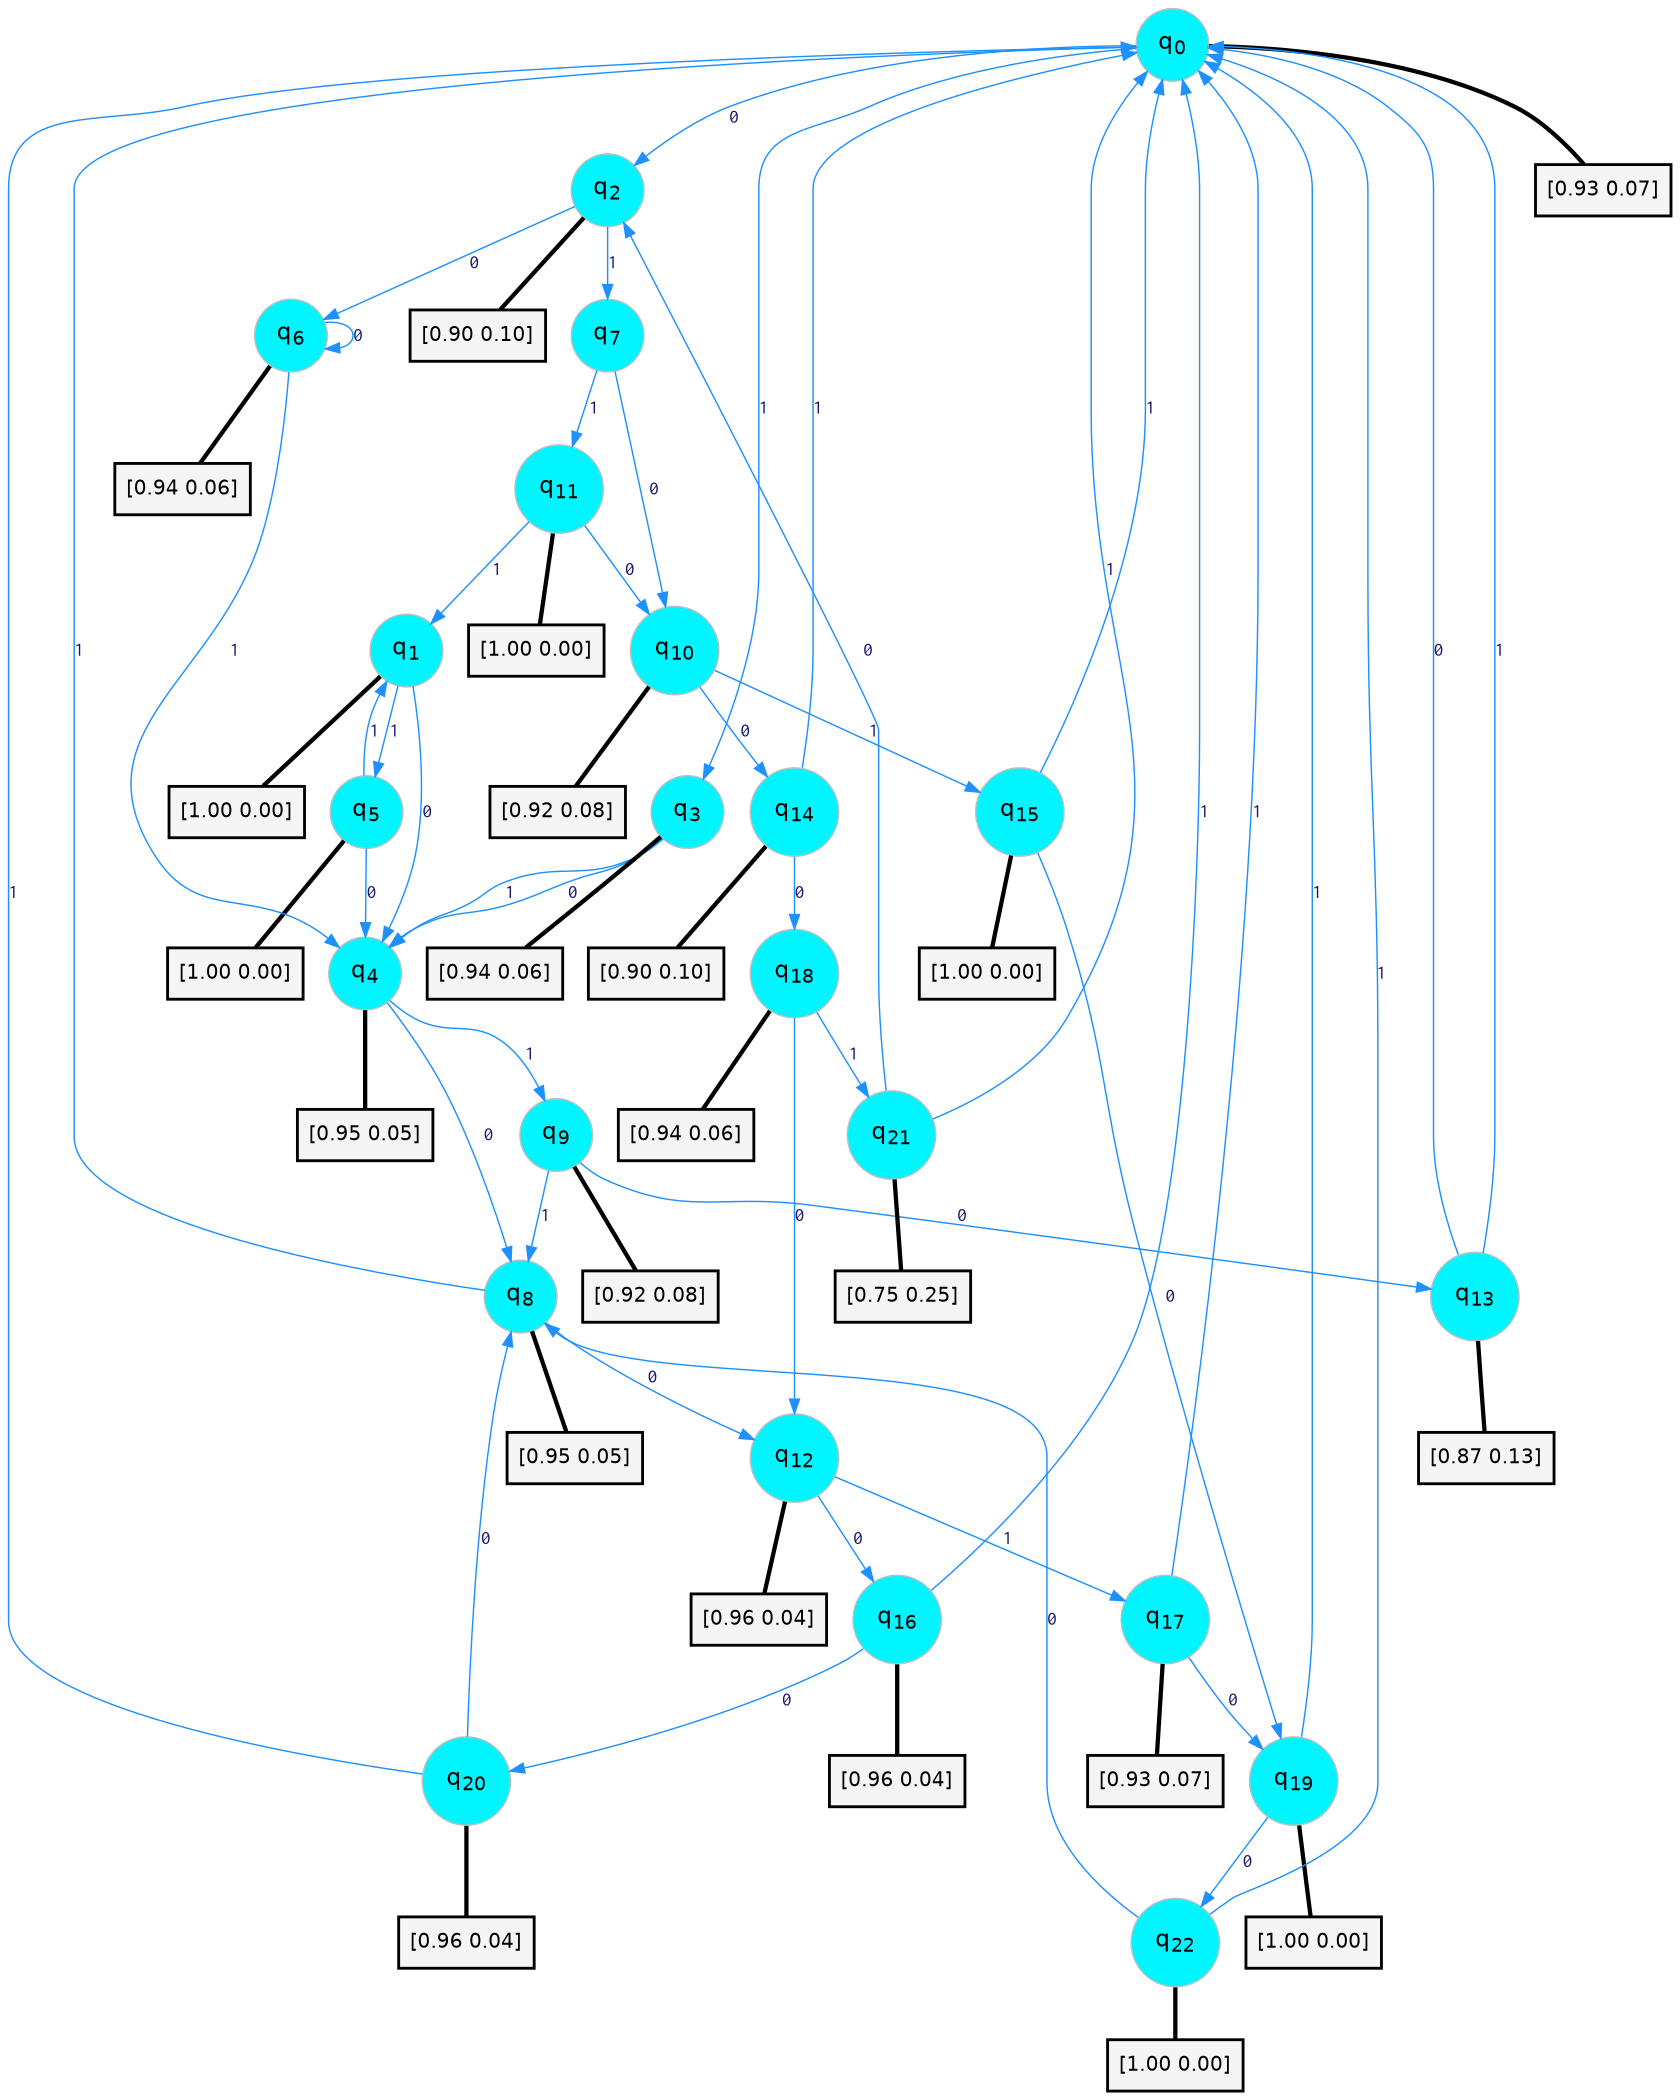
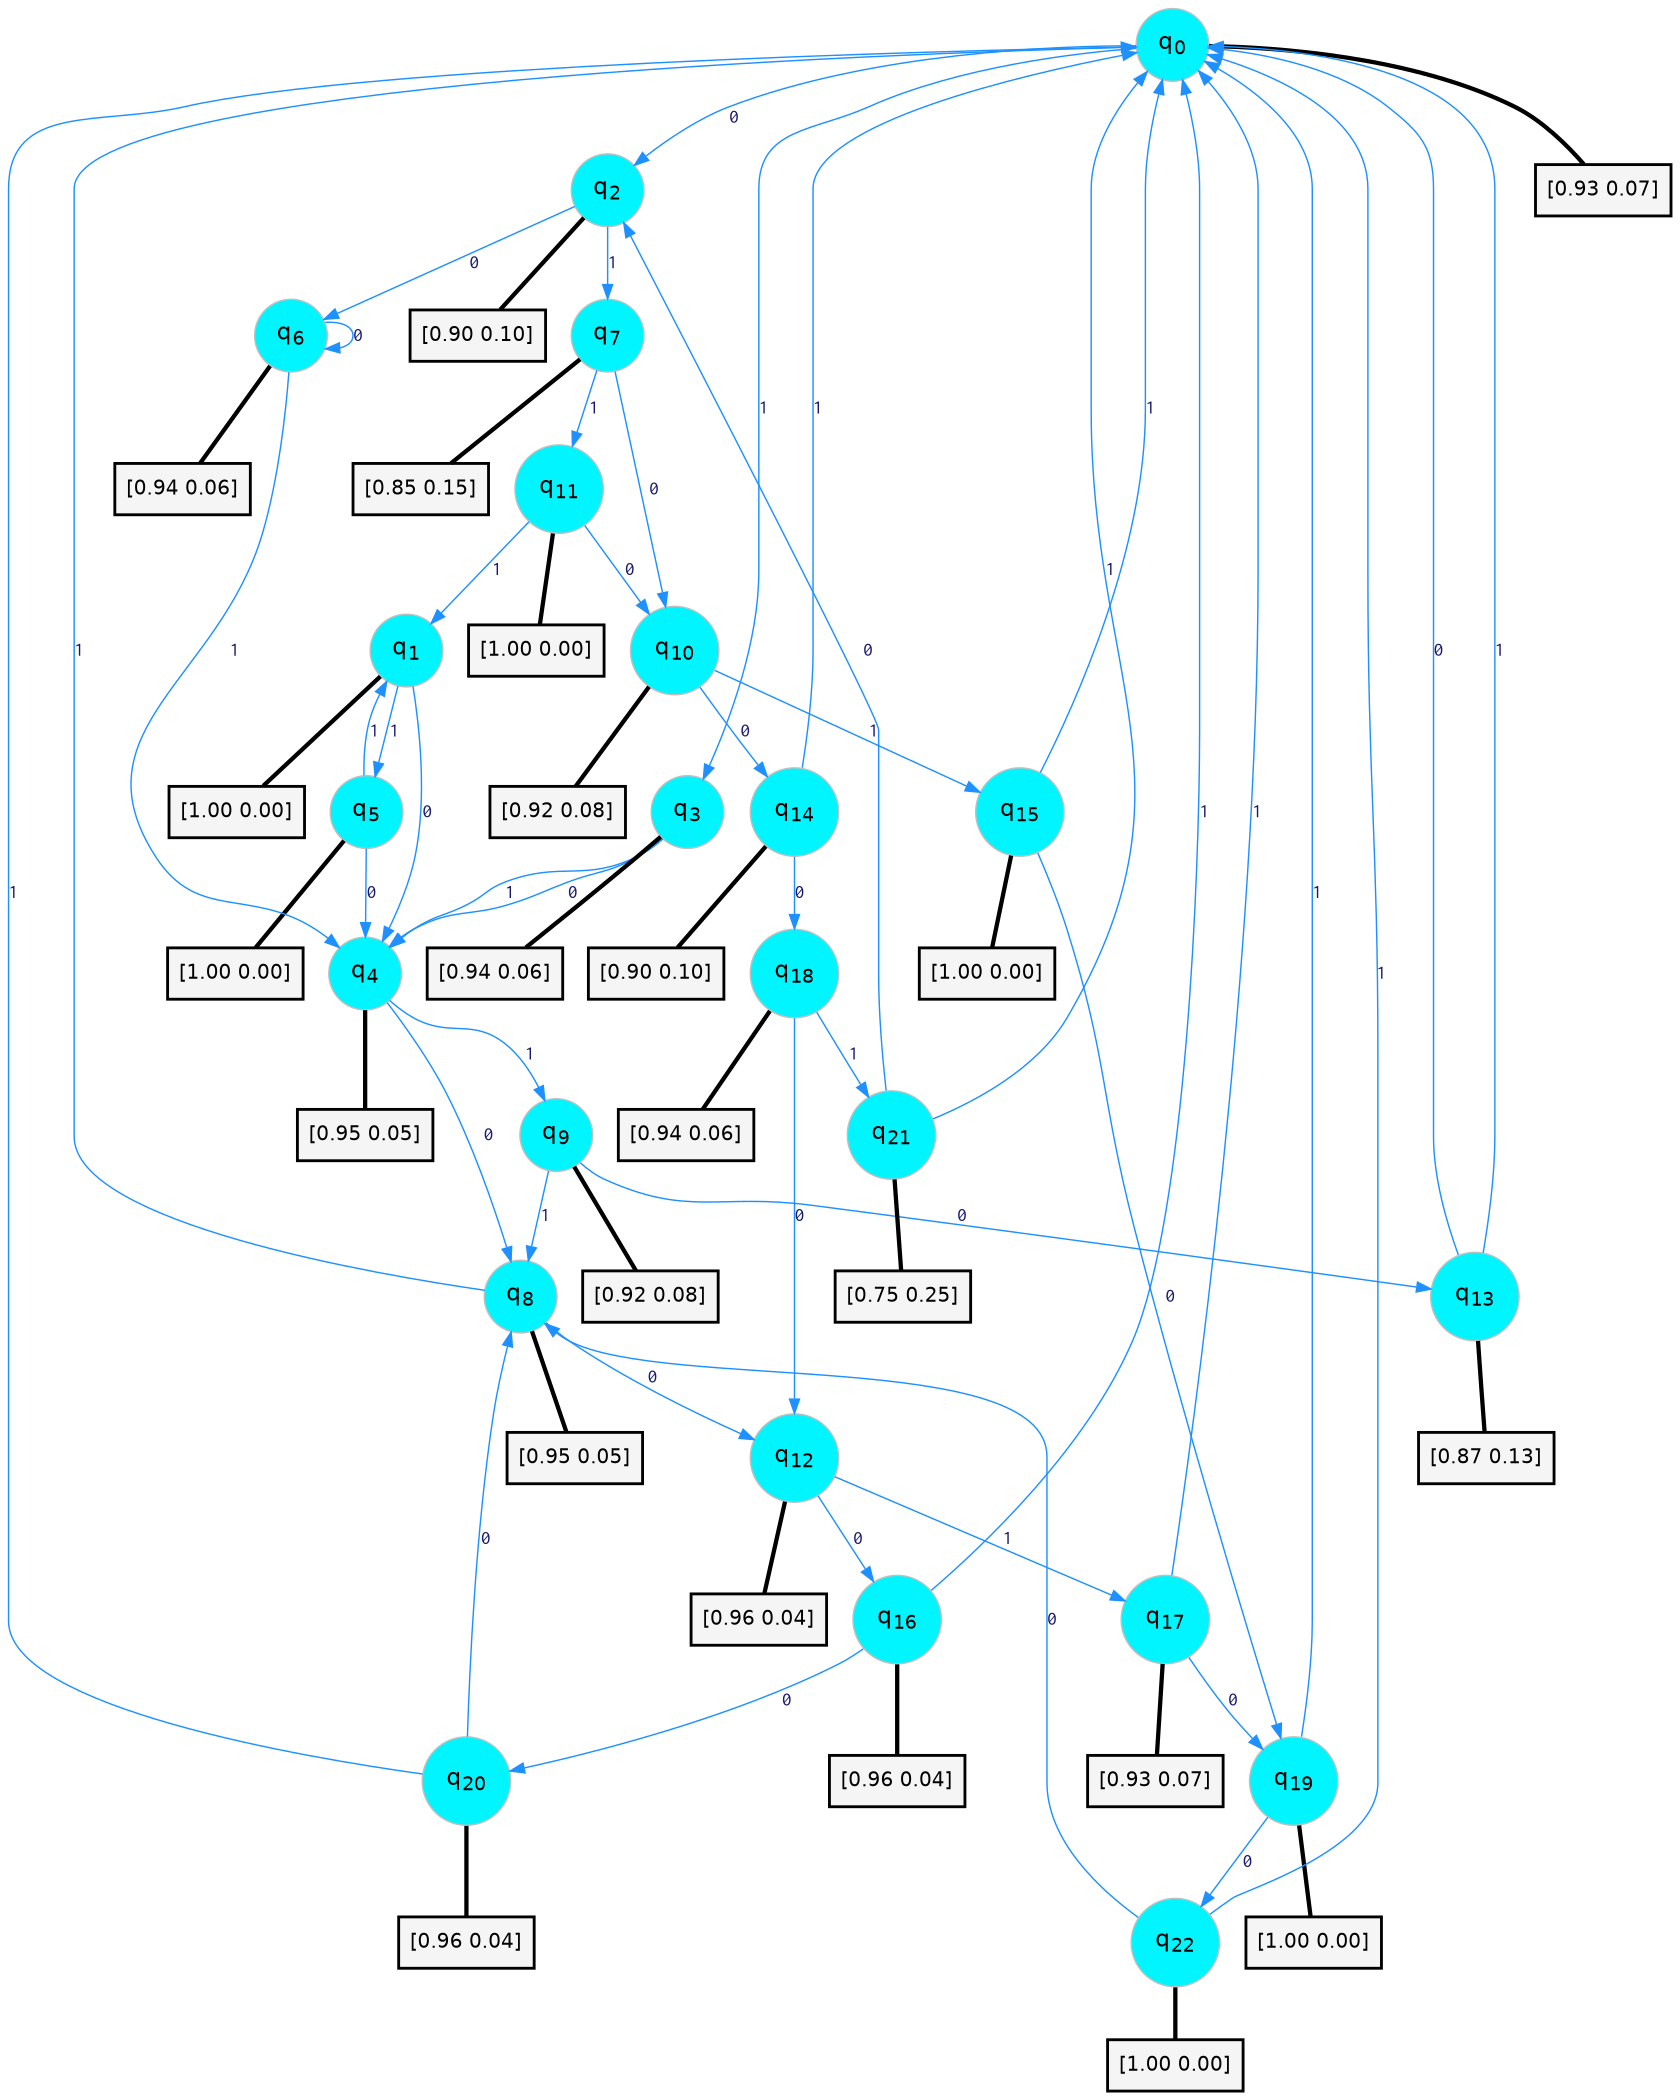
node "[0.85 0.15]": added
